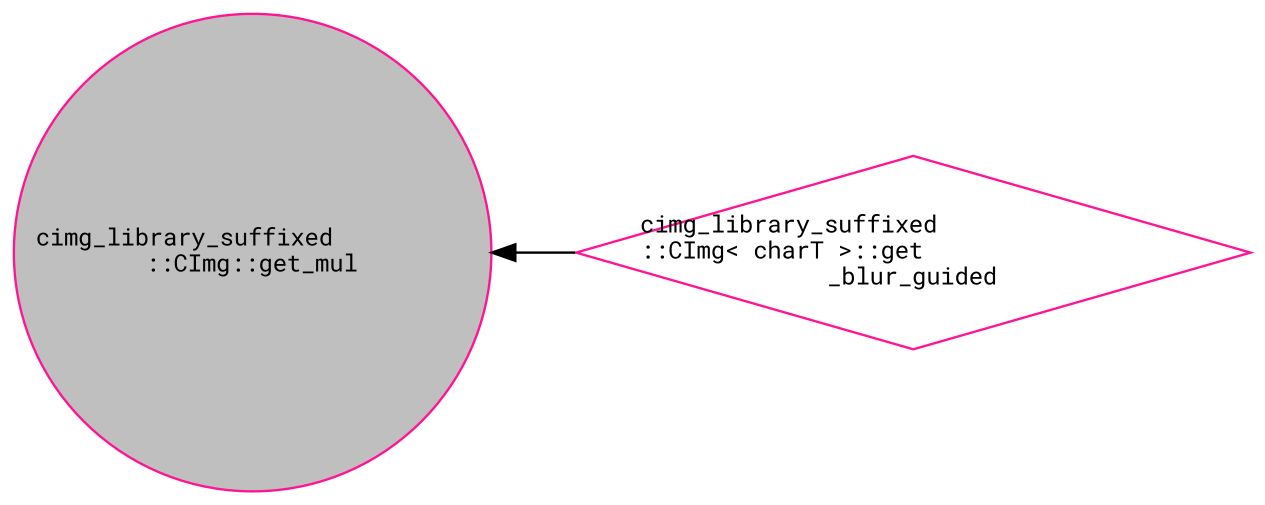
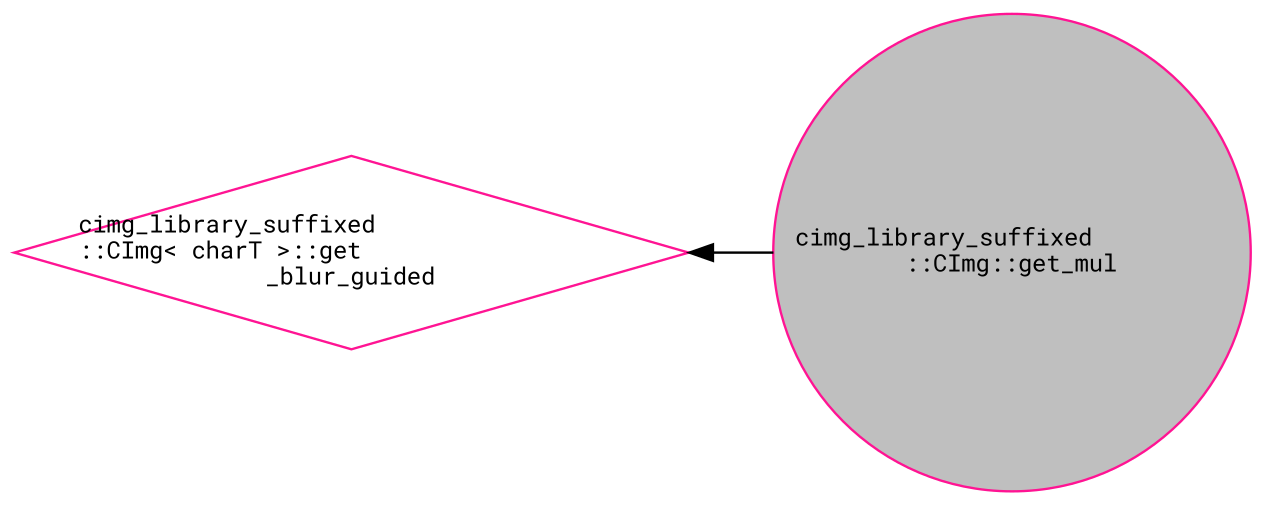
edge "cimg_library_suffixed ::CImg< charT >::get _blur_guided" -> "cimg_library_suffixed ::CImg::get_mul": reversed
